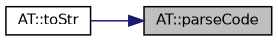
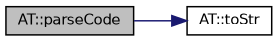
edge "AT::toStr" -> "AT::parseCode": reversed
